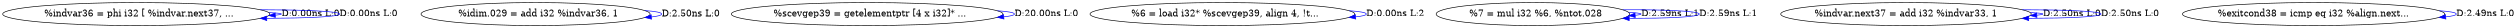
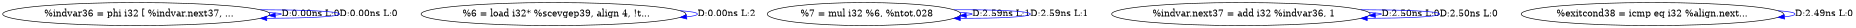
node "%idim.029 = add i32 %indvar36, 1": removed
node "%scevgep39 = getelementptr [4 x i32]* ...": removed
node "%indvar.next37 = add i32 %indvar33, 1": label "%indvar.next37 = add i32 %indvar33, 1" -> "%indvar.next37 = add i32 %indvar36, 1"
